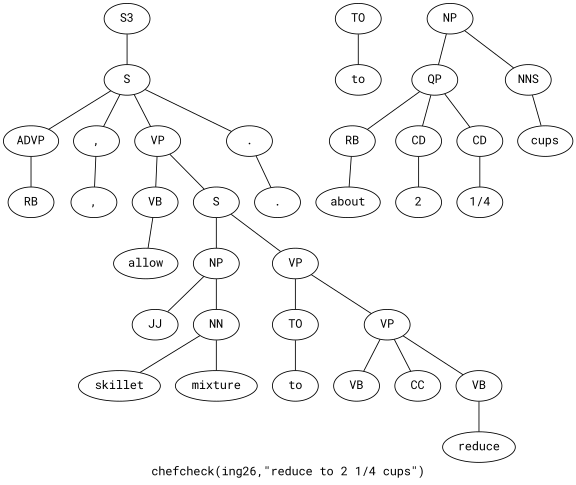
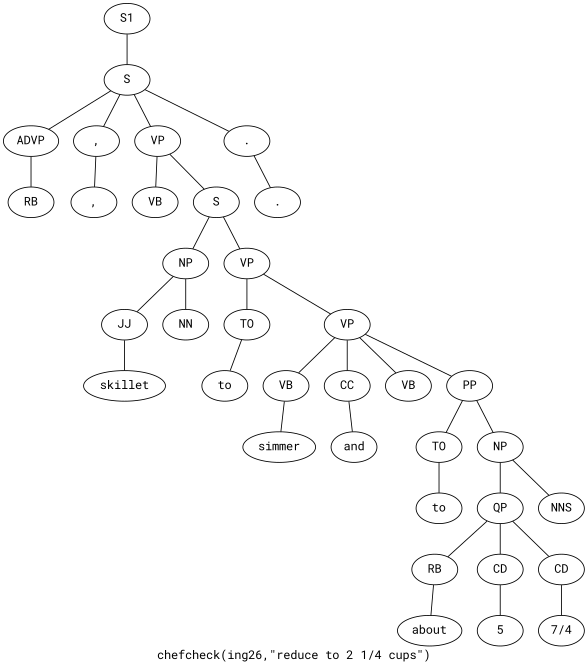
node "S3": label "S3" -> "S1"
node "cups": removed
node "2": label "2" -> "5"
node "1/4": label "1/4" -> "7/4"
node "allow": removed
edge "NN" -- "skillet": now "JJ" -- "skillet"
node "mixture": removed
node "PP": added
node "simmer": added
node "and": added
node "reduce": removed
